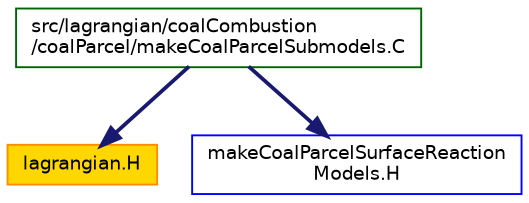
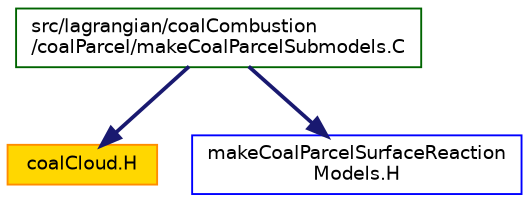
node "lagrangian.H": label "lagrangian.H" -> "coalCloud.H"
